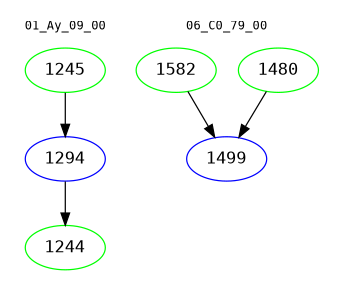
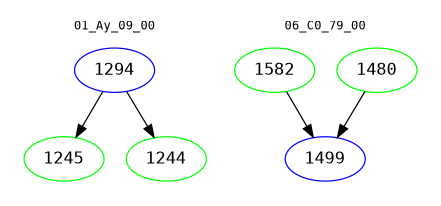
edge "1245" -> "1294": reversed
